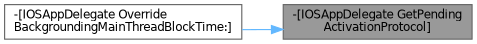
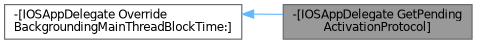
edge "-[IOSAppDelegate Override BackgroundingMainThreadBlockTime:]" -> "-[IOSAppDelegate GetPending ActivationProtocol]": reversed
